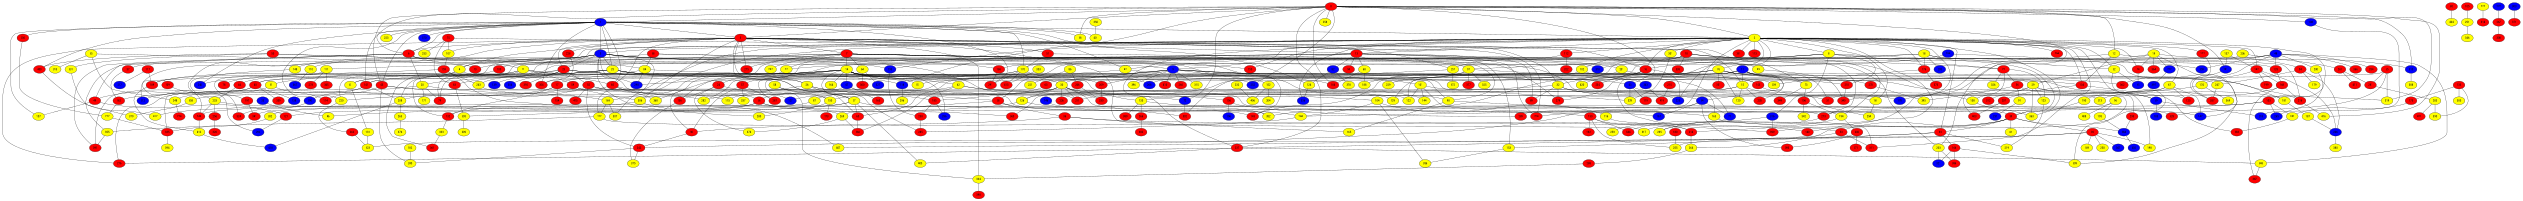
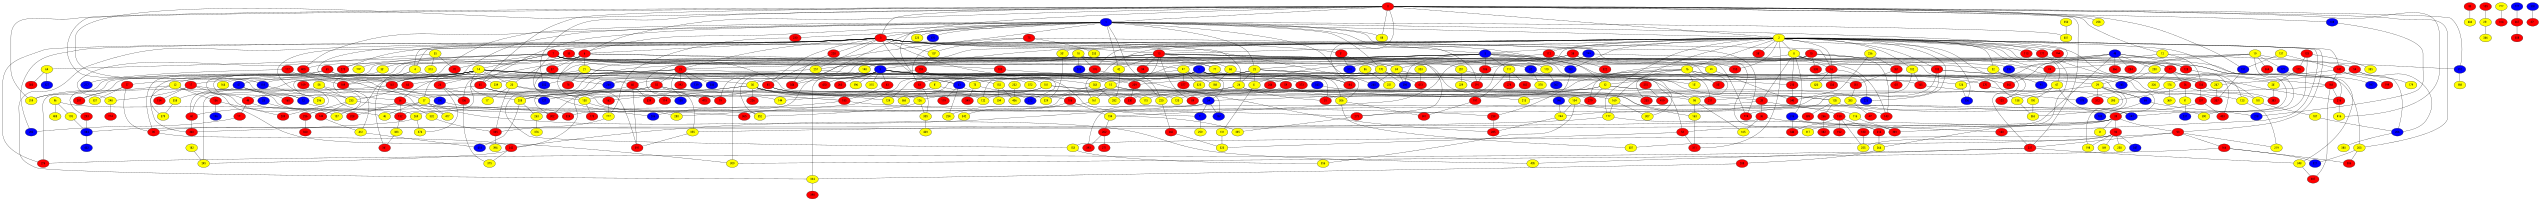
edge "42" -- "329": now "243" -- "329"
edge "58" -- "233": added
node "87": removed
